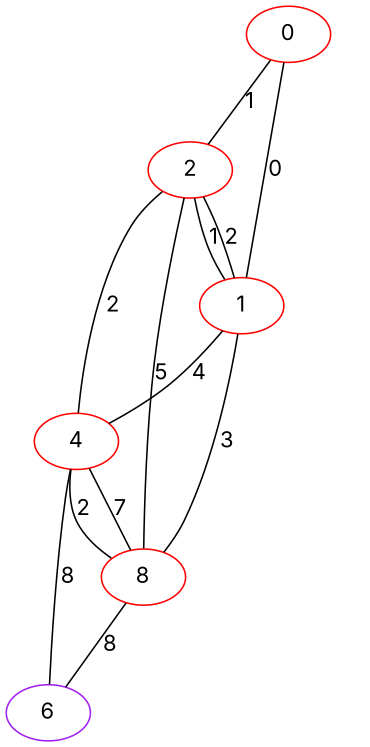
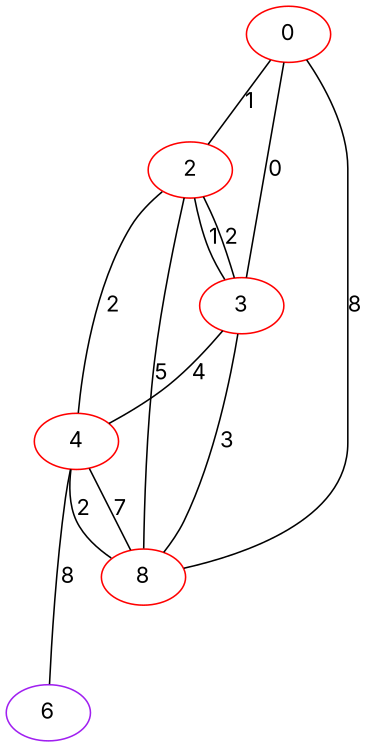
node "1": label "1" -> "3"
edge "8" -- "6": now "8" -- "0"
